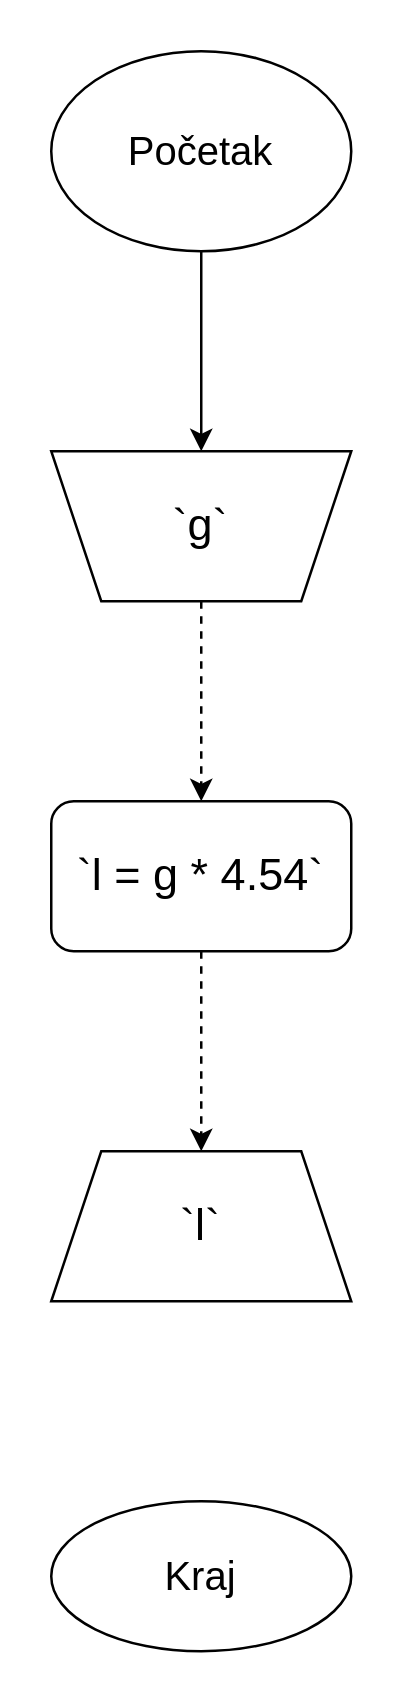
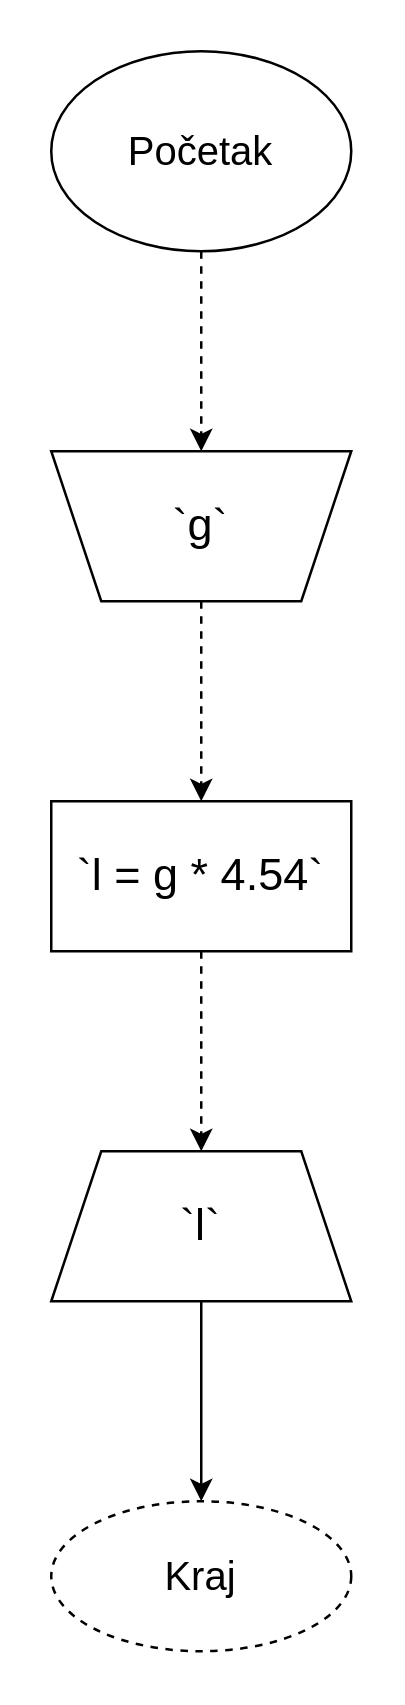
edge "Početak" -> "`g`": style solid -> dashed
node "`l = g * 4.54`": shape rounded rectangle -> rectangle
edge "`l`" -> "Kraj": added
node "Kraj": style solid -> dashed
